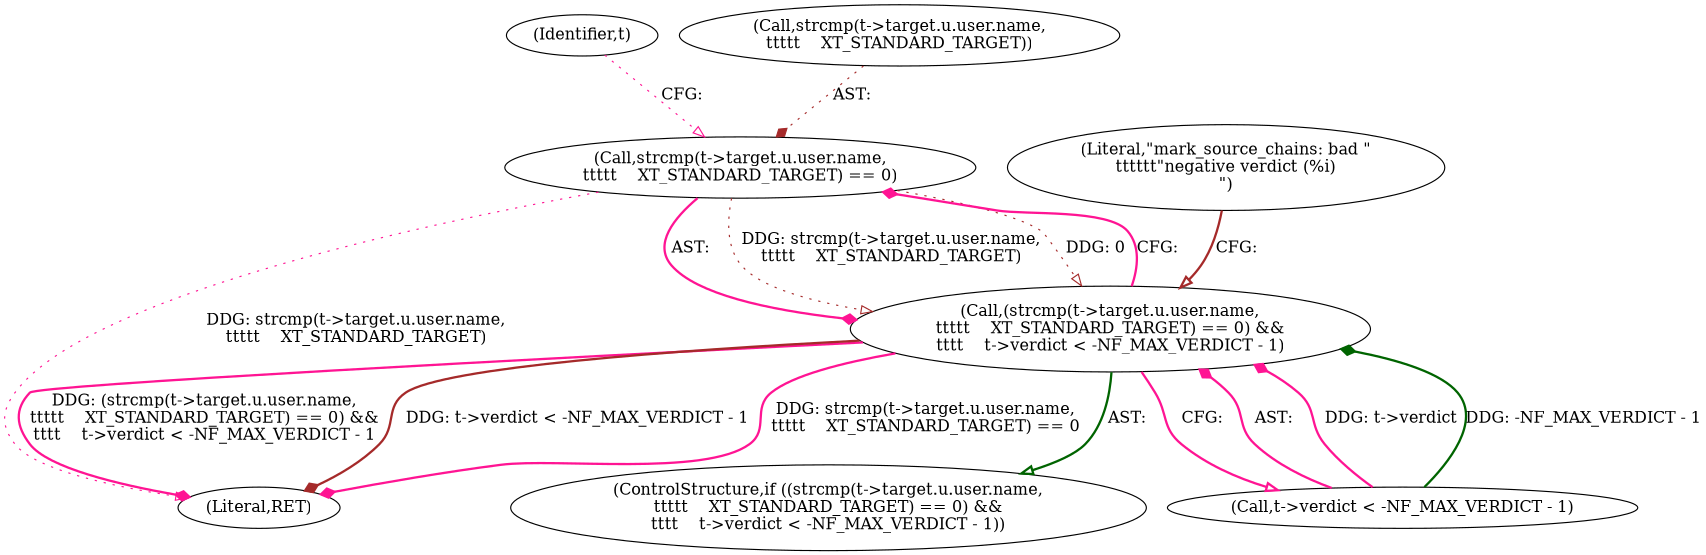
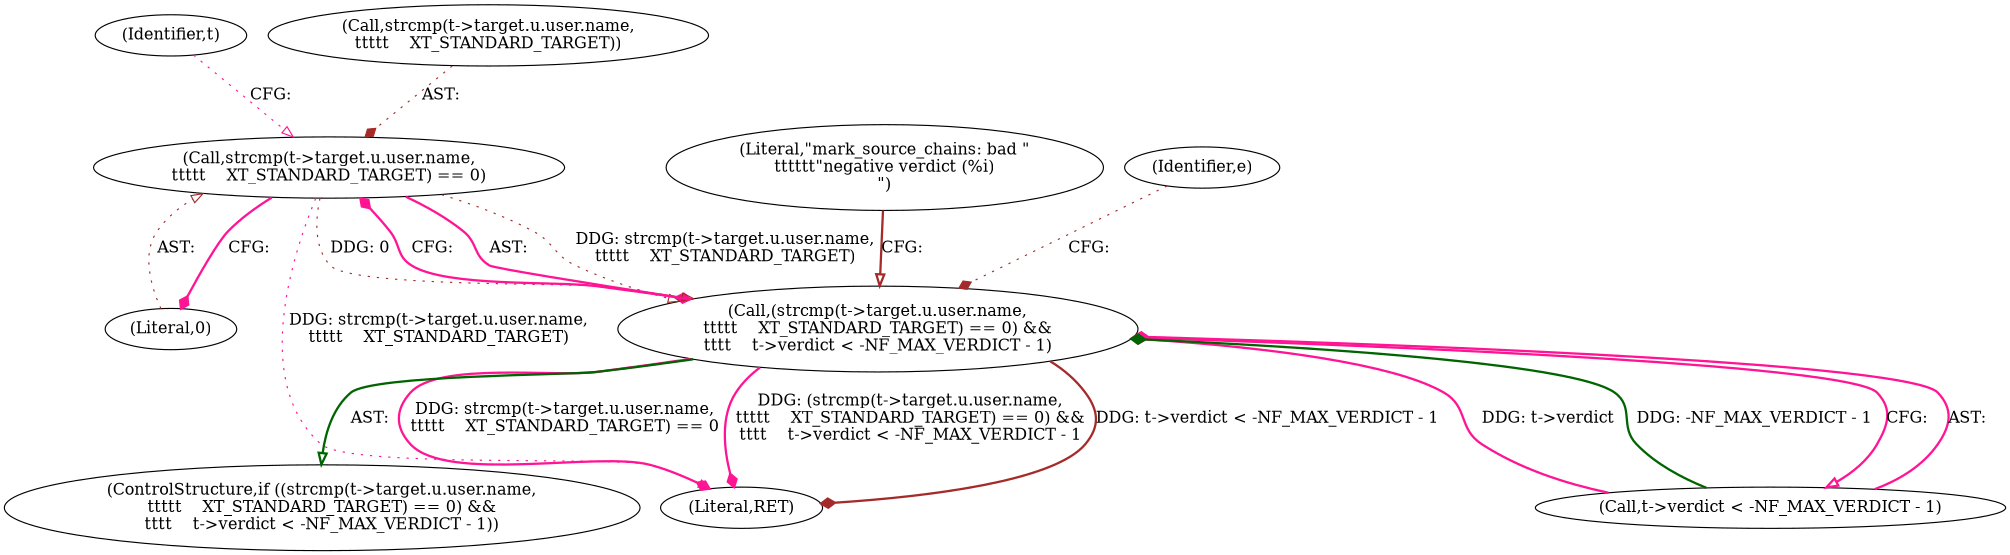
node "(Identifier,e)": added
node "(Literal,0)": added
